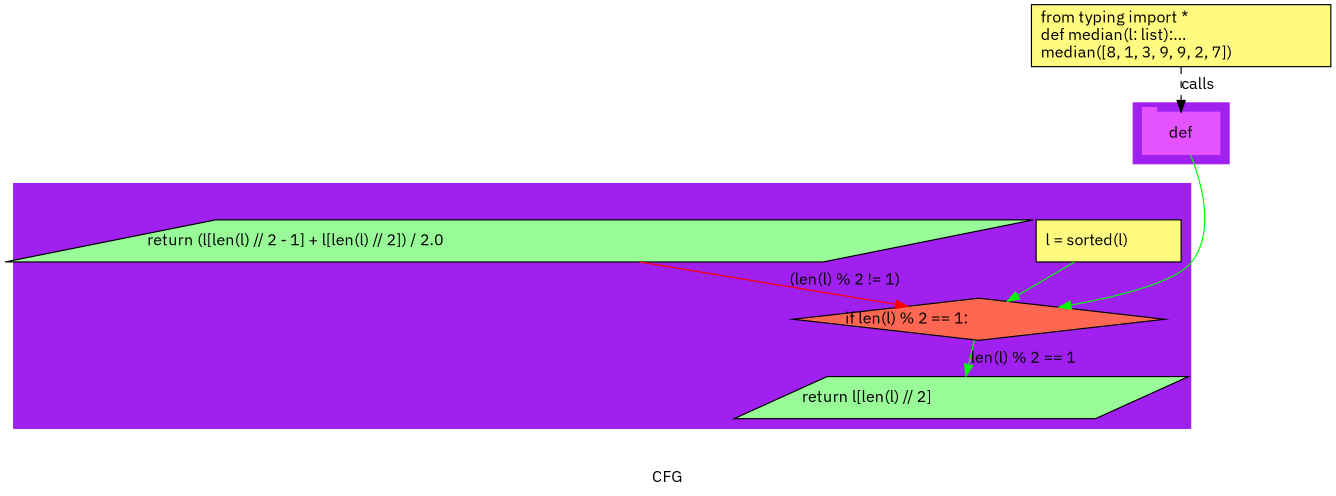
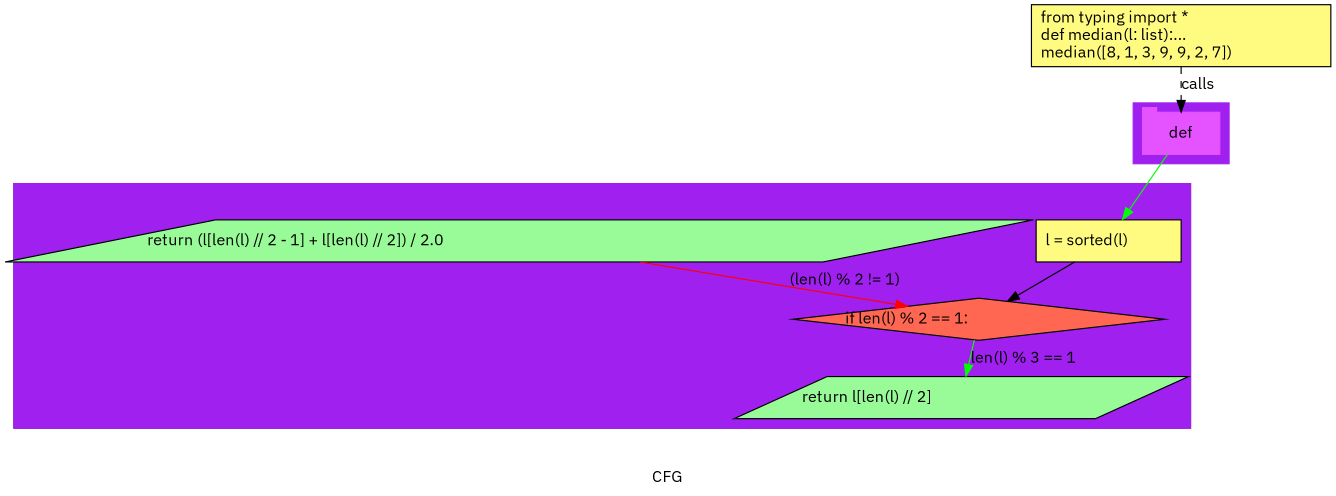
edge "def" -> "if len(l) % 2 == 1:": now "def" -> "l = sorted(l)"
edge "l = sorted(l)" -> "if len(l) % 2 == 1:": color green -> black
edge "if len(l) % 2 == 1:" -> "return l[len(l) // 2]": label "len(l) % 2 == 1" -> "len(l) % 3 == 1"
